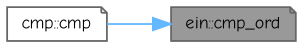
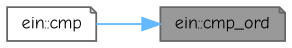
node "cmp::cmp": label "cmp::cmp" -> "ein::cmp"
